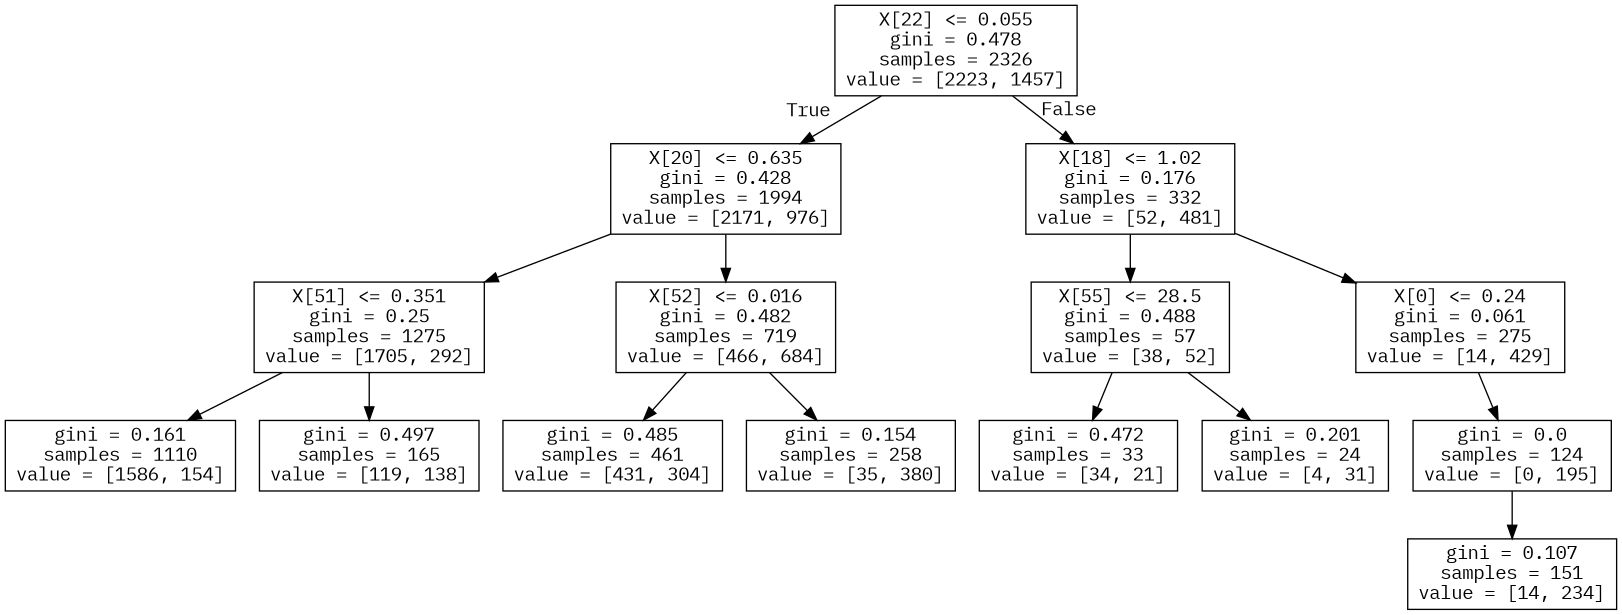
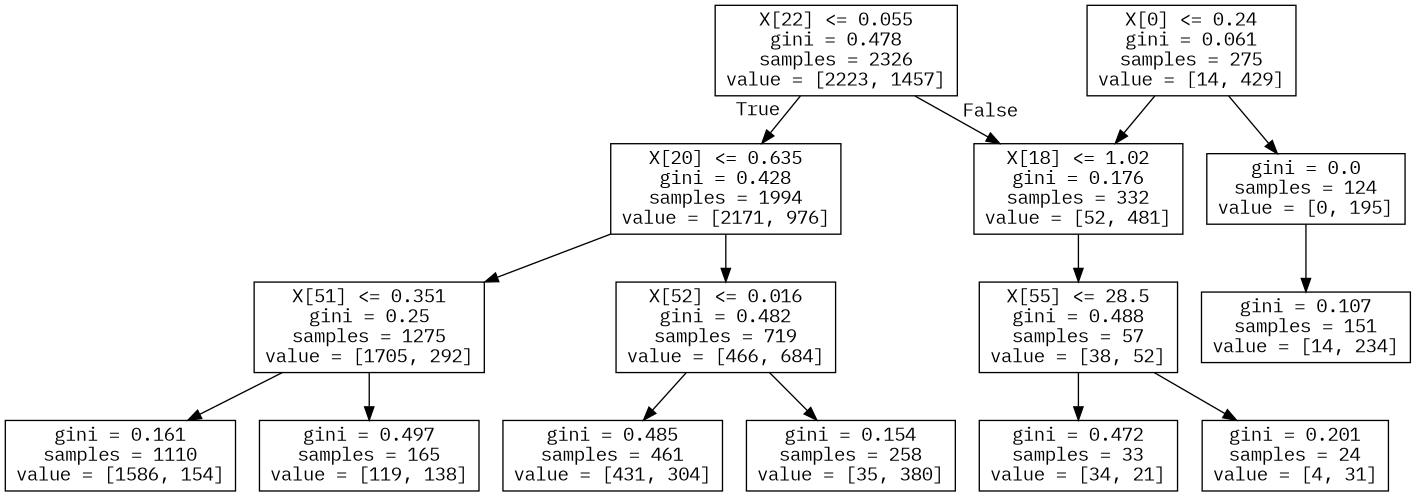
edge "X[18] <= 1.02 gini = 0.176 samples = 332 value = [52, 481]" -> "X[0] <= 0.24 gini = 0.061 samples = 275 value = [14, 429]": reversed
